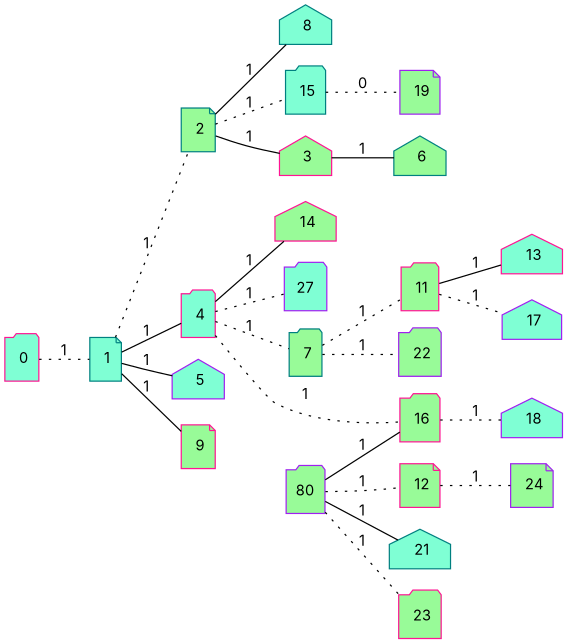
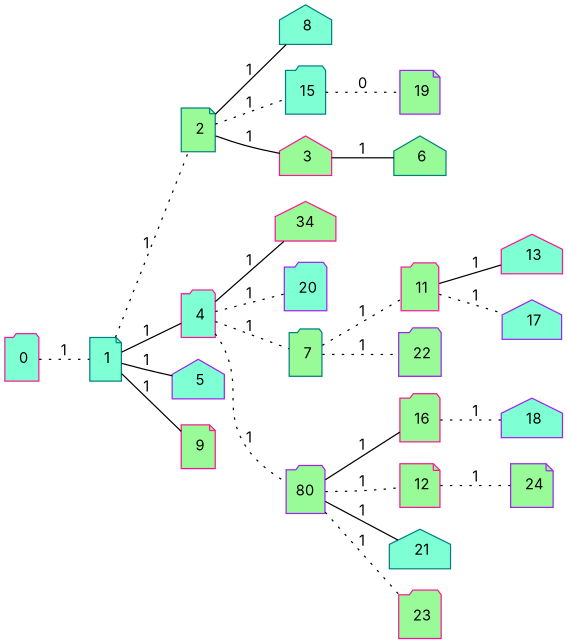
node "14": label "14" -> "34"
node "27": label "27" -> "20"
edge "4" -- "16": now "4" -- "80"
